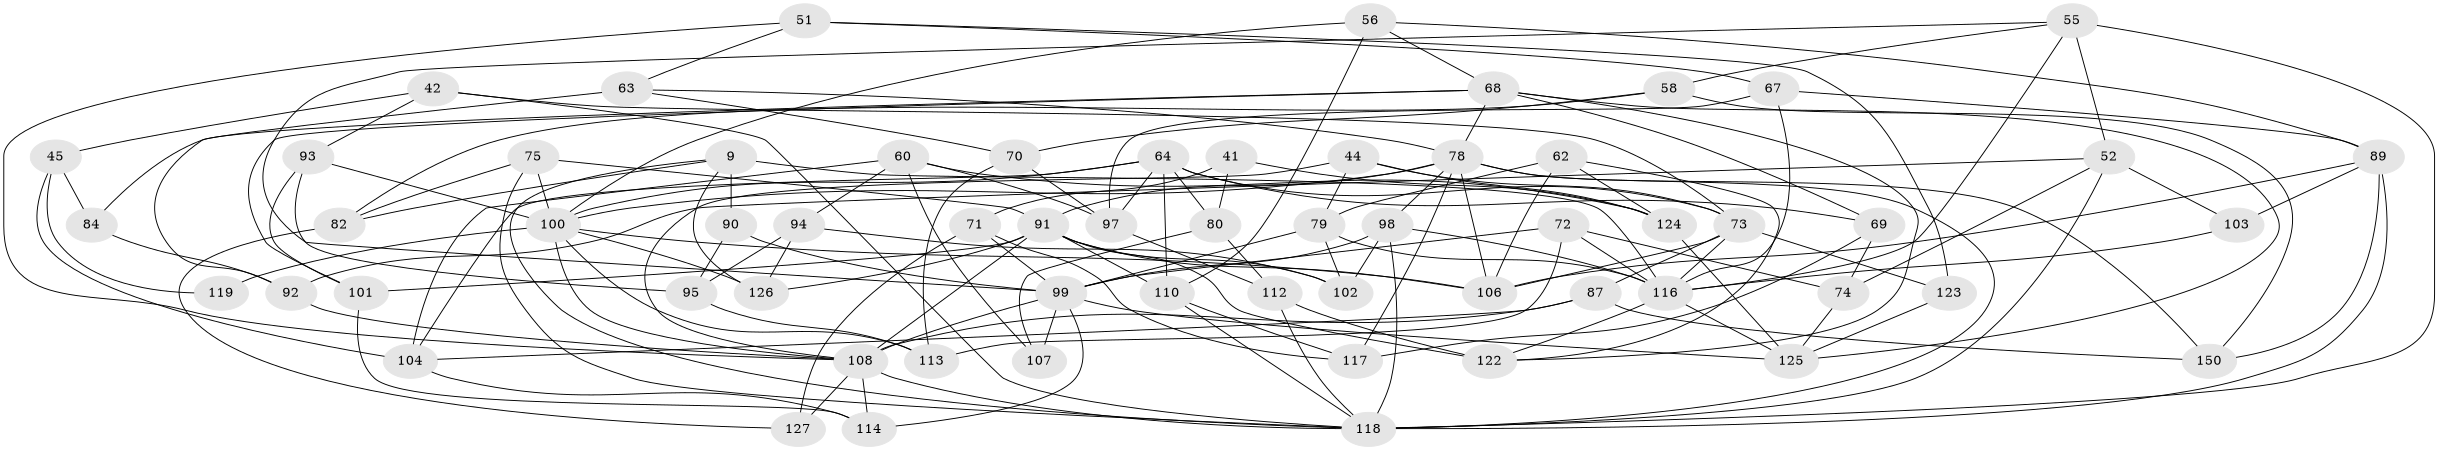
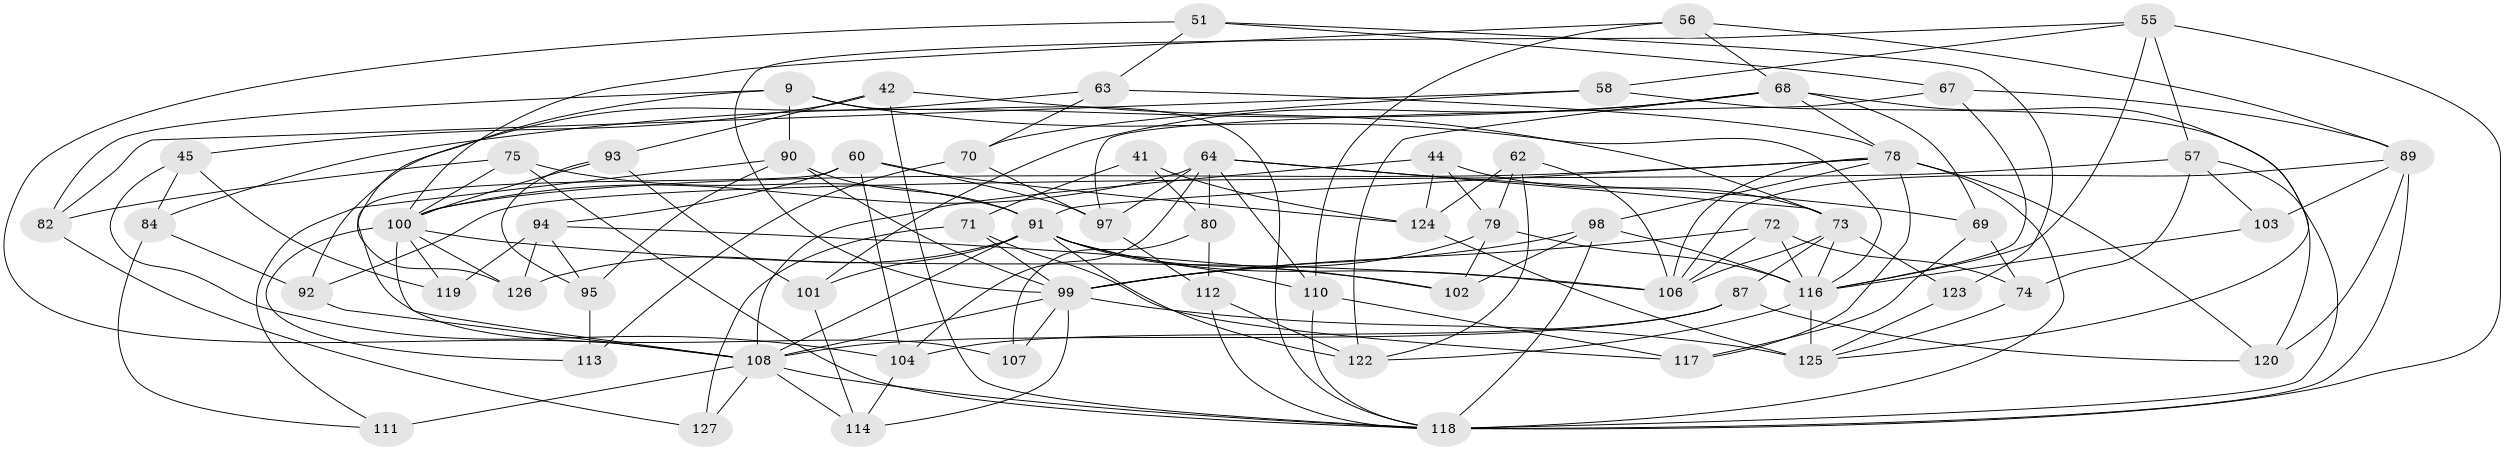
node "52": label "52" -> "57"
edge "90" -- "91": added
edge "94" -- "119": added
edge "72" -- "113": now "72" -- "106"
node "150": label "150" -> "120"
node "111": added
